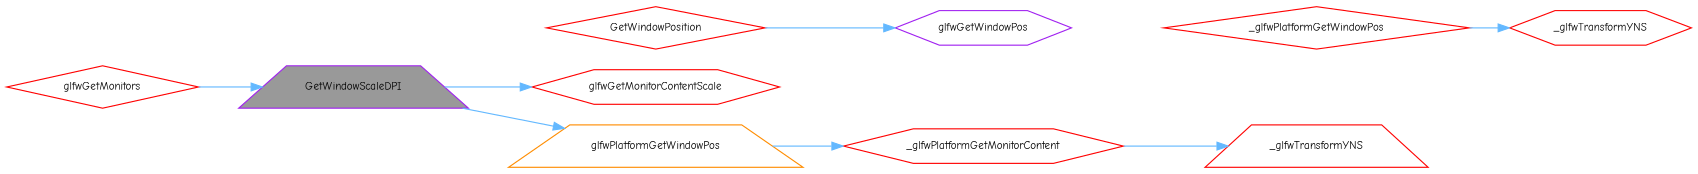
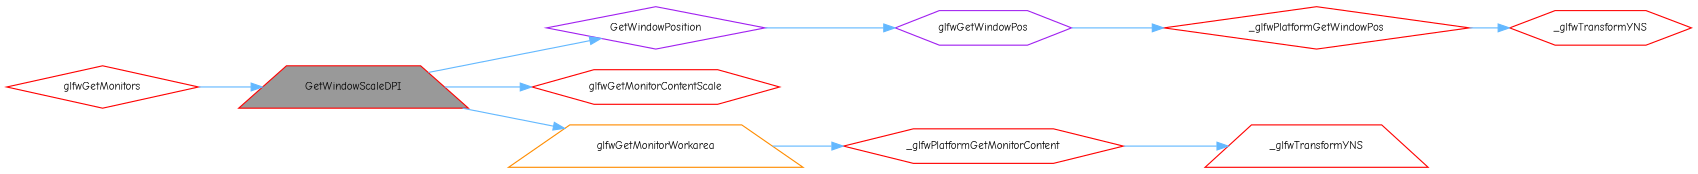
node "GetWindowPosition": color red -> purple
edge "glfwGetWindowPos" -> "_glfwPlatformGetWindowPos": added
edge "GetWindowScaleDPI" -> "GetWindowPosition": added
node "GetWindowScaleDPI": color purple -> red
node "glfwPlatformGetWindowPos": label "glfwPlatformGetWindowPos" -> "glfwGetMonitorWorkarea"
